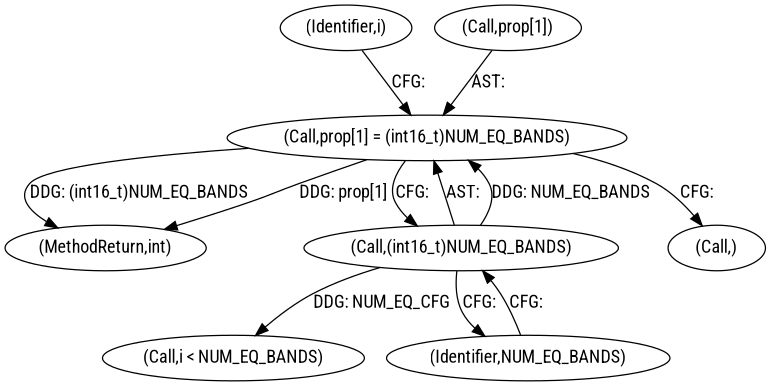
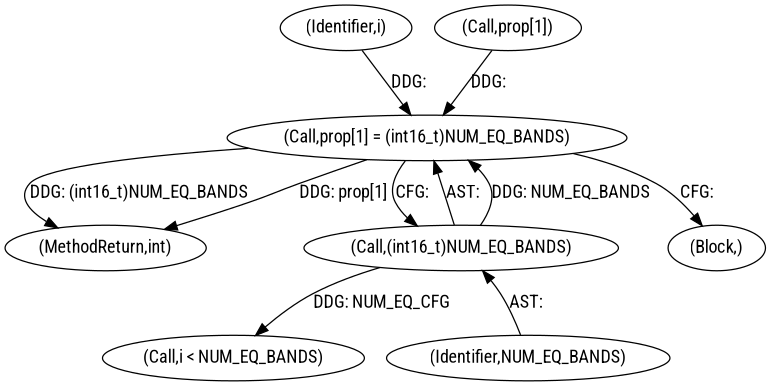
edge "(Identifier,i)" -> "(Call,prop[1] = (int16_t)NUM_EQ_BANDS)": label "CFG: " -> "DDG: "
edge "(Call,prop[1])" -> "(Call,prop[1] = (int16_t)NUM_EQ_BANDS)": label "AST: " -> "DDG: "
node "(Call,)": label "(Call,)" -> "(Block,)"
edge "(Call,(int16_t)NUM_EQ_BANDS)" -> "(Identifier,NUM_EQ_BANDS)": removed, label "CFG:"
edge "(Identifier,NUM_EQ_BANDS)" -> "(Call,(int16_t)NUM_EQ_BANDS)": label "CFG: " -> "AST: "
